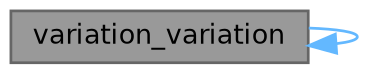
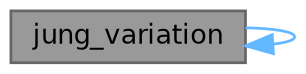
node "variation_variation": label "variation_variation" -> "jung_variation"
